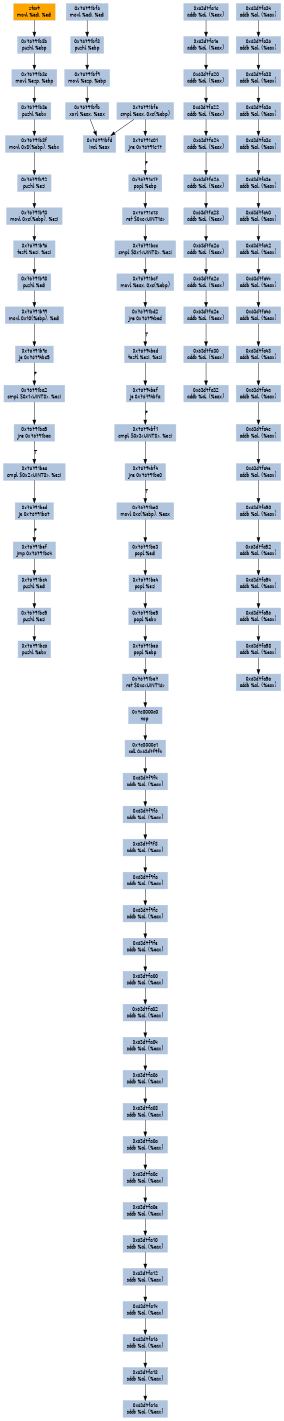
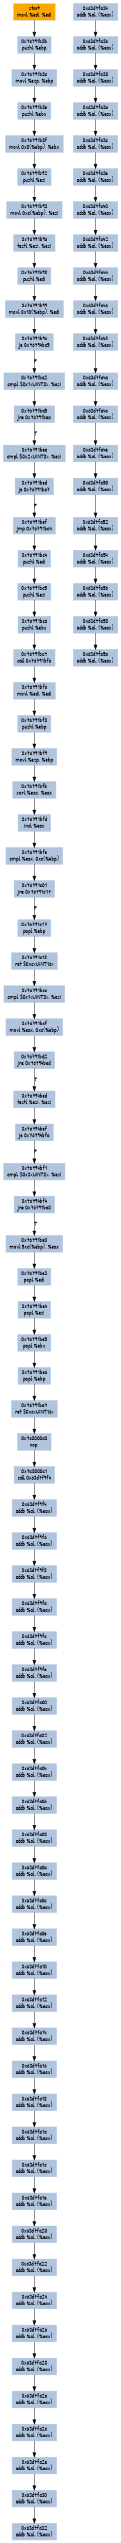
edge "0x76791bfe cmpl %eax, 0xc(%ebp)" -> "0x76791bfd incl %eax": reversed
node "0x76791be0 movl 0xc(%ebp), %eax": label "0x76791be0 movl 0xc(%ebp), %eax" -> "0x76791be0 movl 5xc(%ebp), %eax"
node "0x76791bc7 call 0x76791bf6": added
edge "0x63d7fa1a addb %al, (%eax)" -> "0x63d7fa1c addb %al, (%eax)": added
